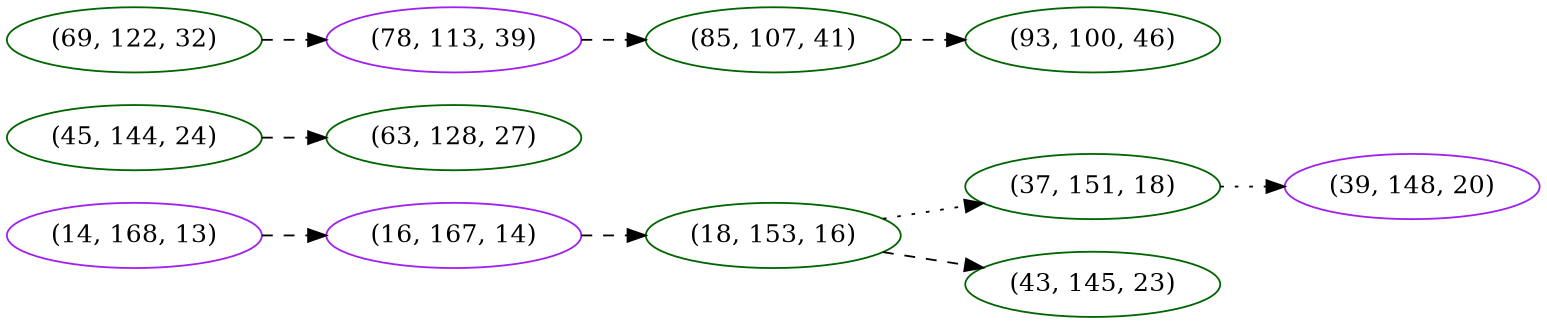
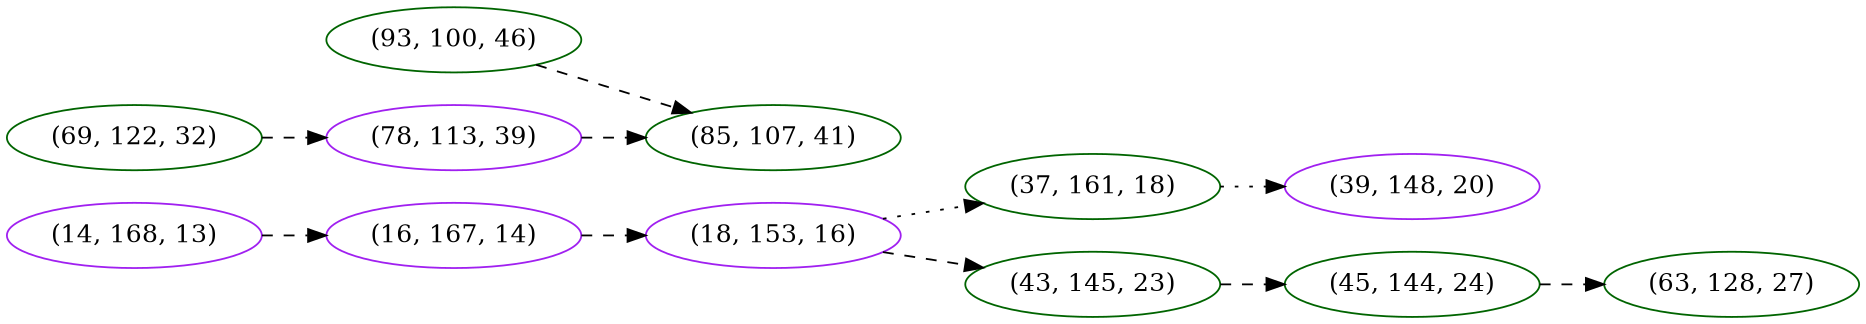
edge "(85, 107, 41)" -> "(93, 100, 46)": reversed
node "(37, 151, 18)": label "(37, 151, 18)" -> "(37, 161, 18)"
node "(18, 153, 16)": color darkgreen -> purple
edge "(43, 145, 23)" -> "(45, 144, 24)": added
